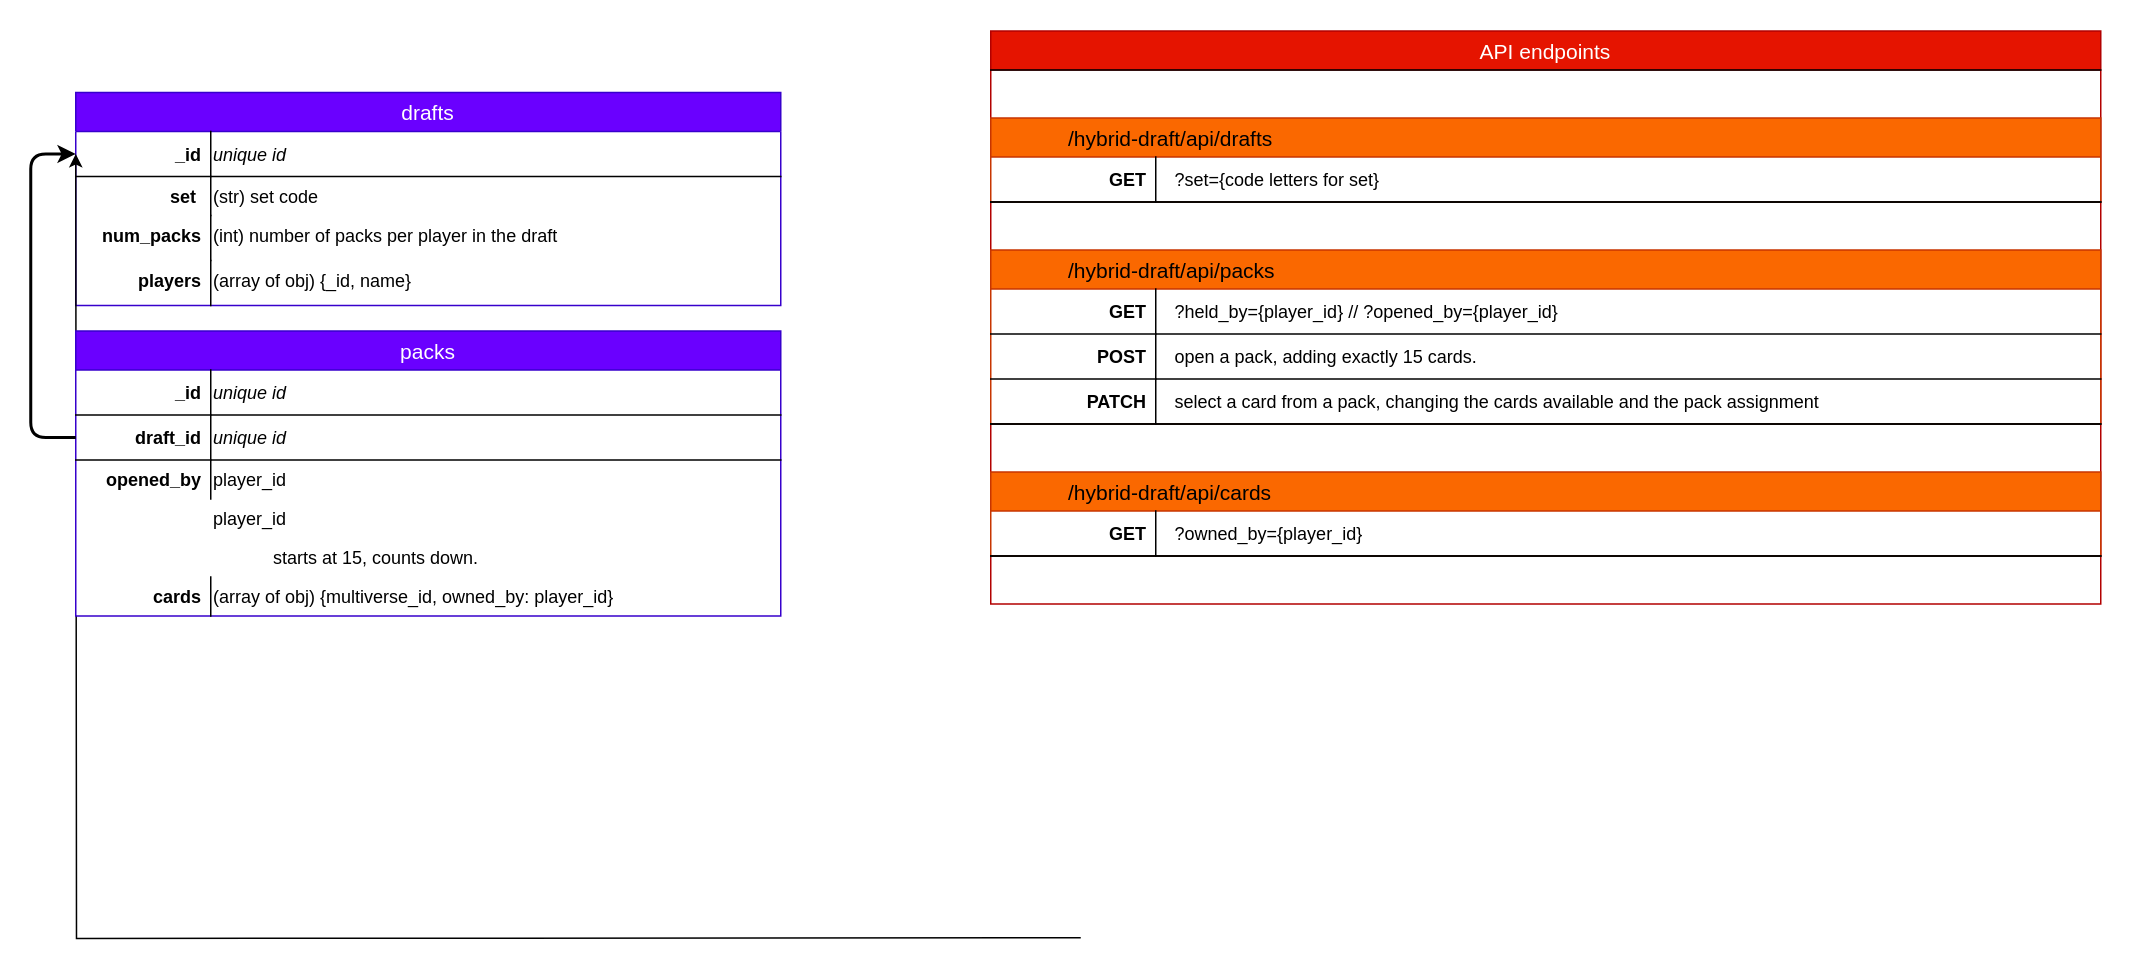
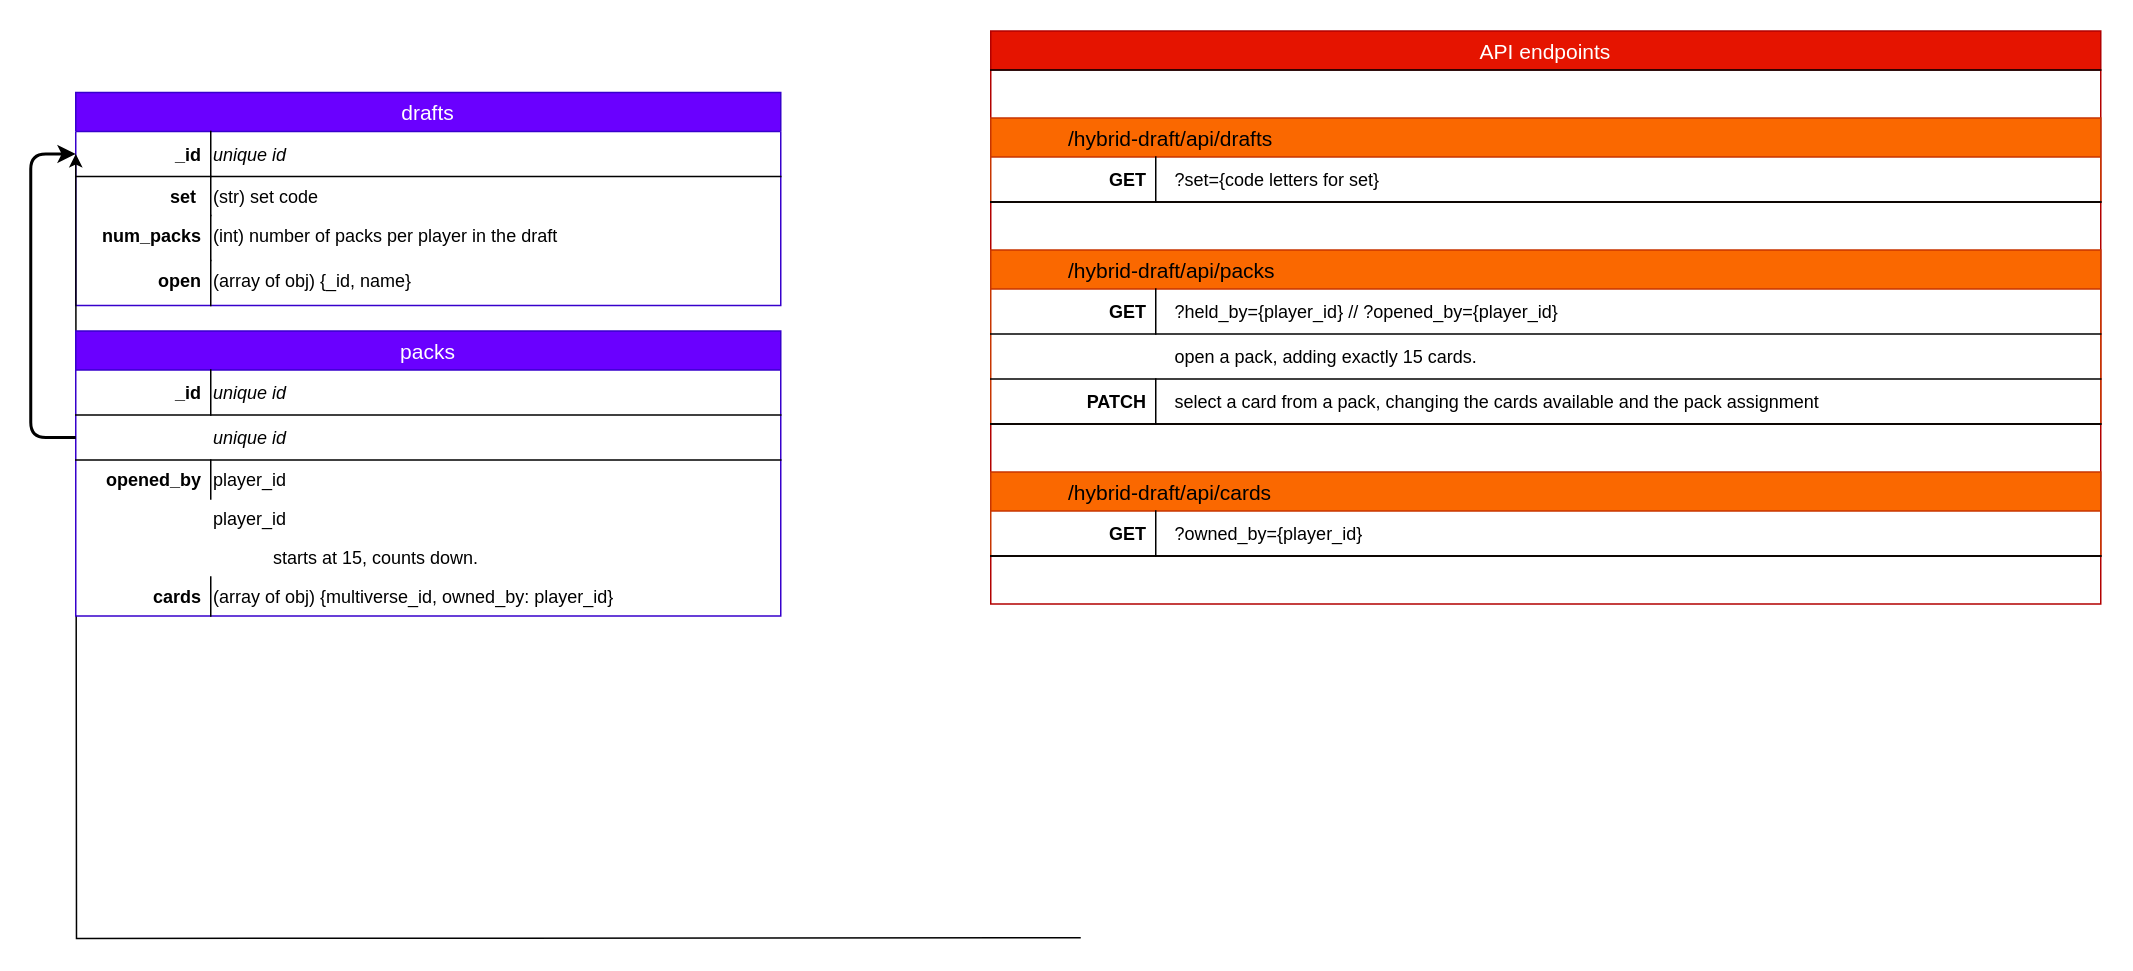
node "players": label "players" -> "open"
node "POST": removed
node "draft_id": removed
